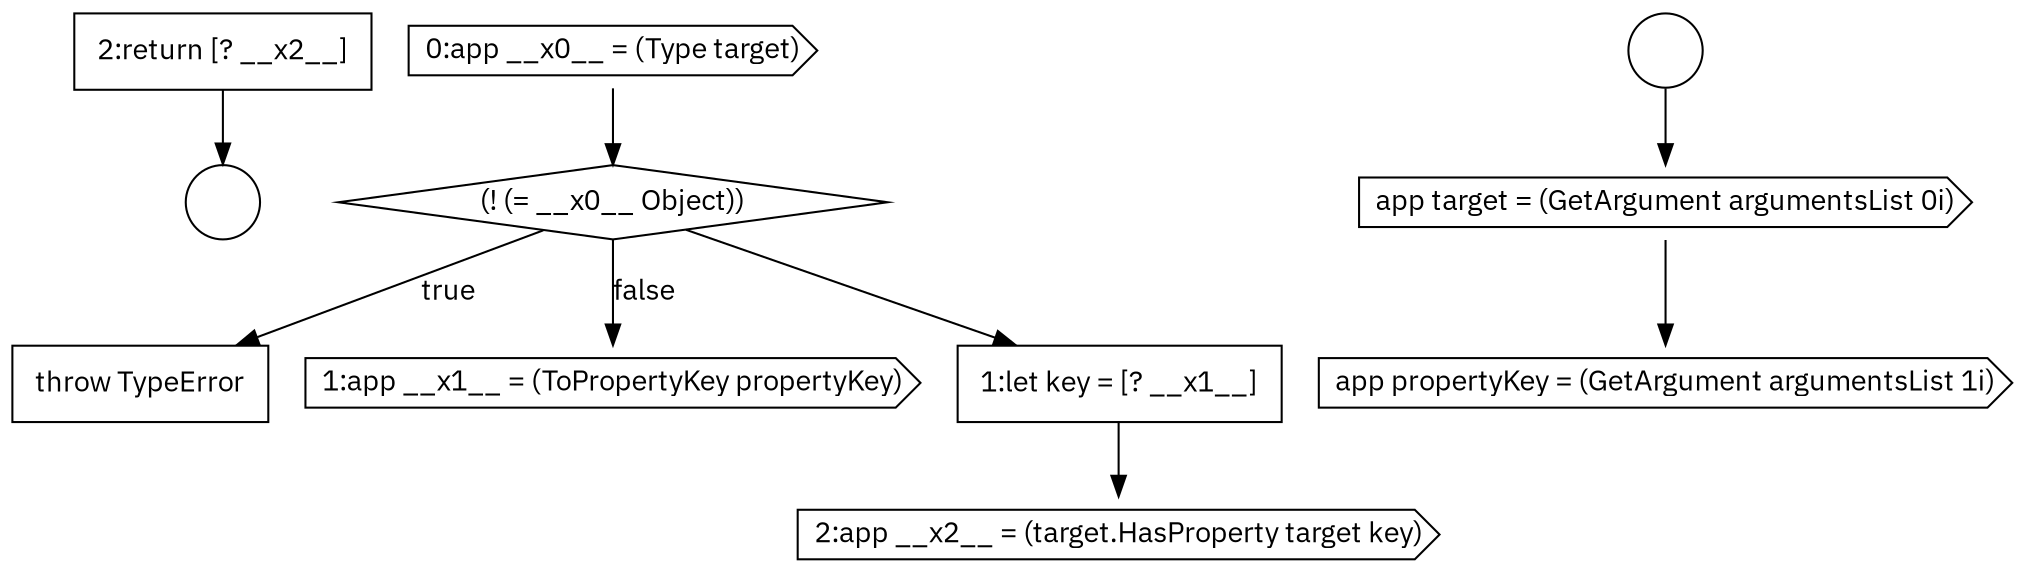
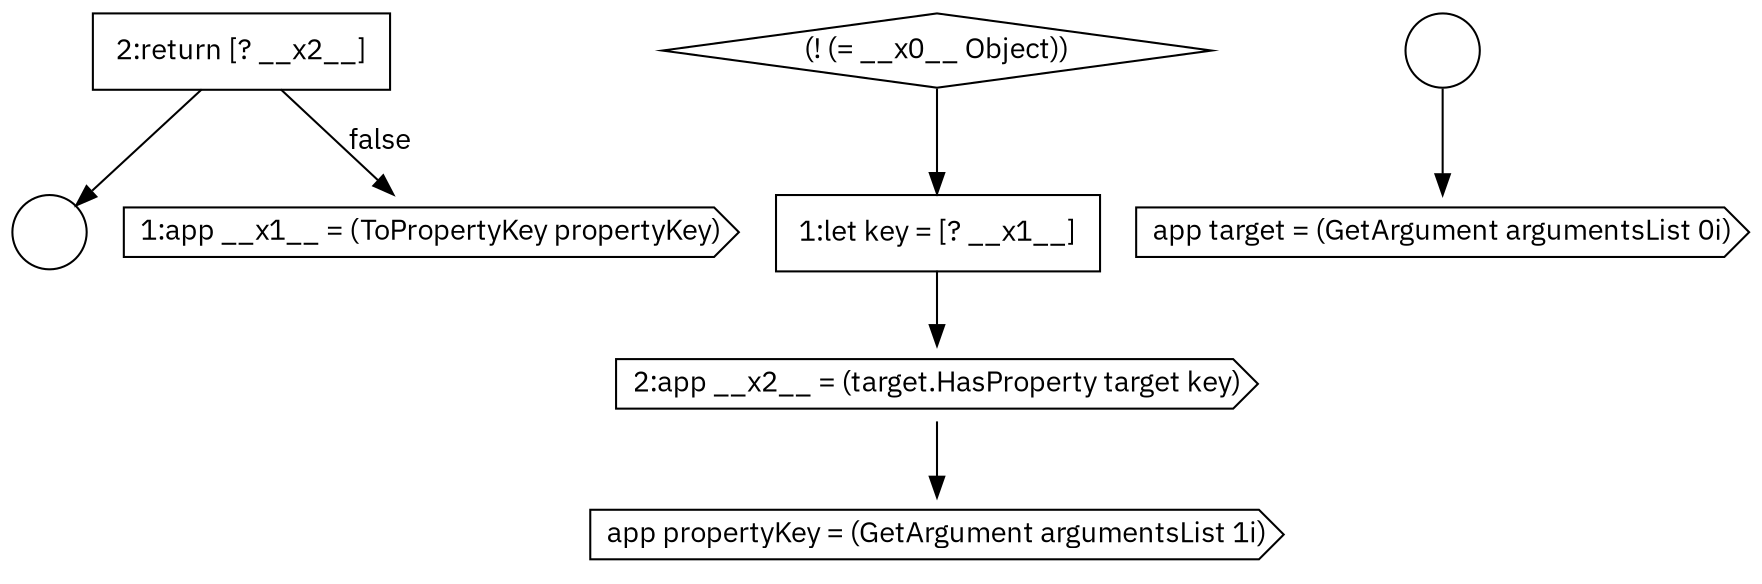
node "0:app __x0__ = (Type target)": removed
edge "(! (= __x0__ Object))" -> "1:app __x1__ = (ToPropertyKey propertyKey)": now "2:return [? __x2__]" -> "1:app __x1__ = (ToPropertyKey propertyKey)"
edge "app target = (GetArgument argumentsList 0i)" -> "app propertyKey = (GetArgument argumentsList 1i)": now "2:app __x2__ = (target.HasProperty target key)" -> "app propertyKey = (GetArgument argumentsList 1i)"
node "throw TypeError": removed
